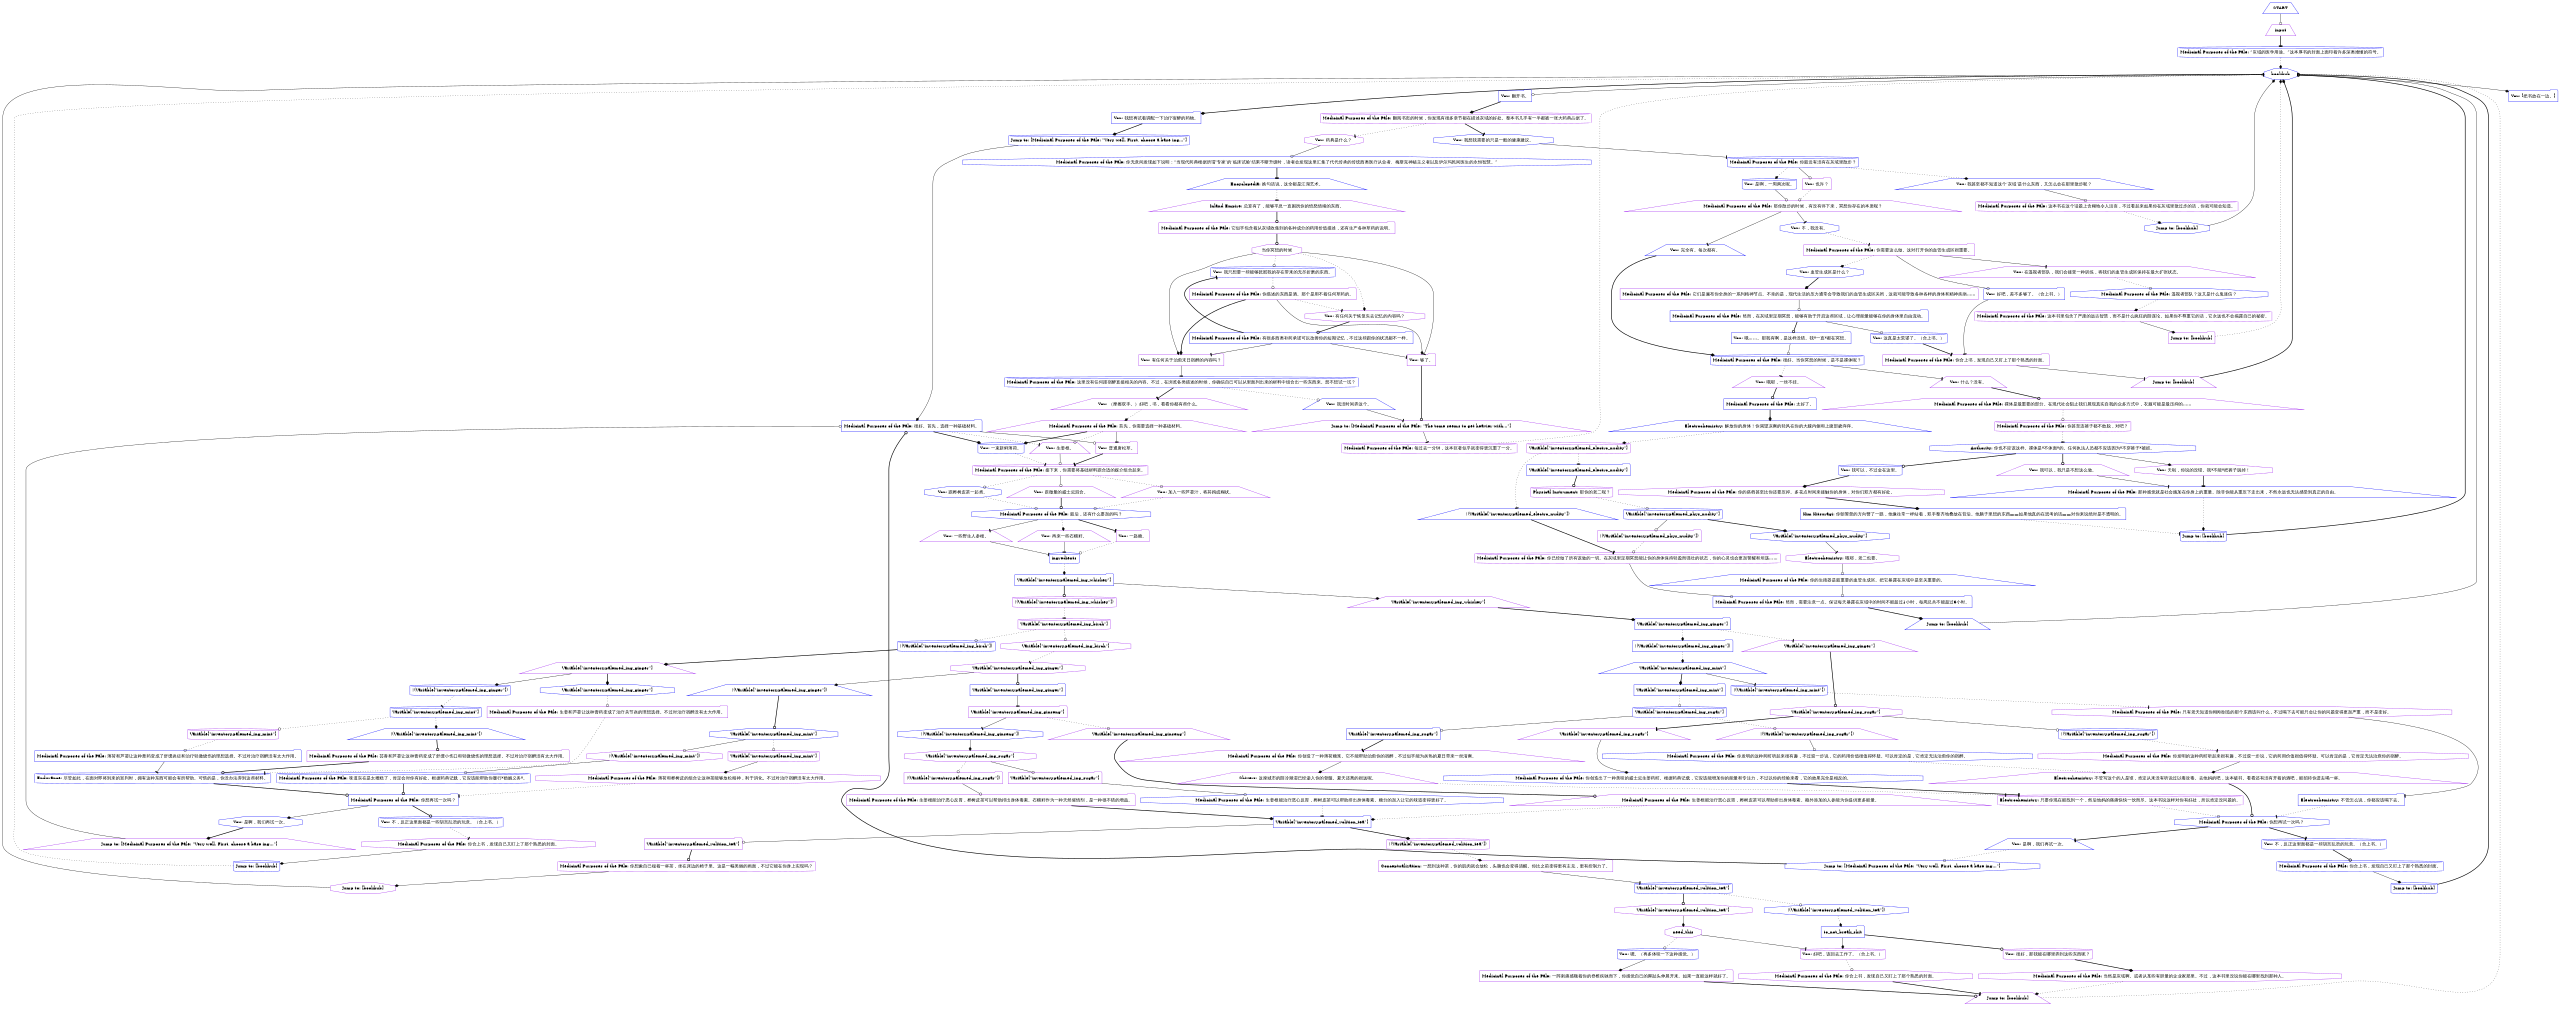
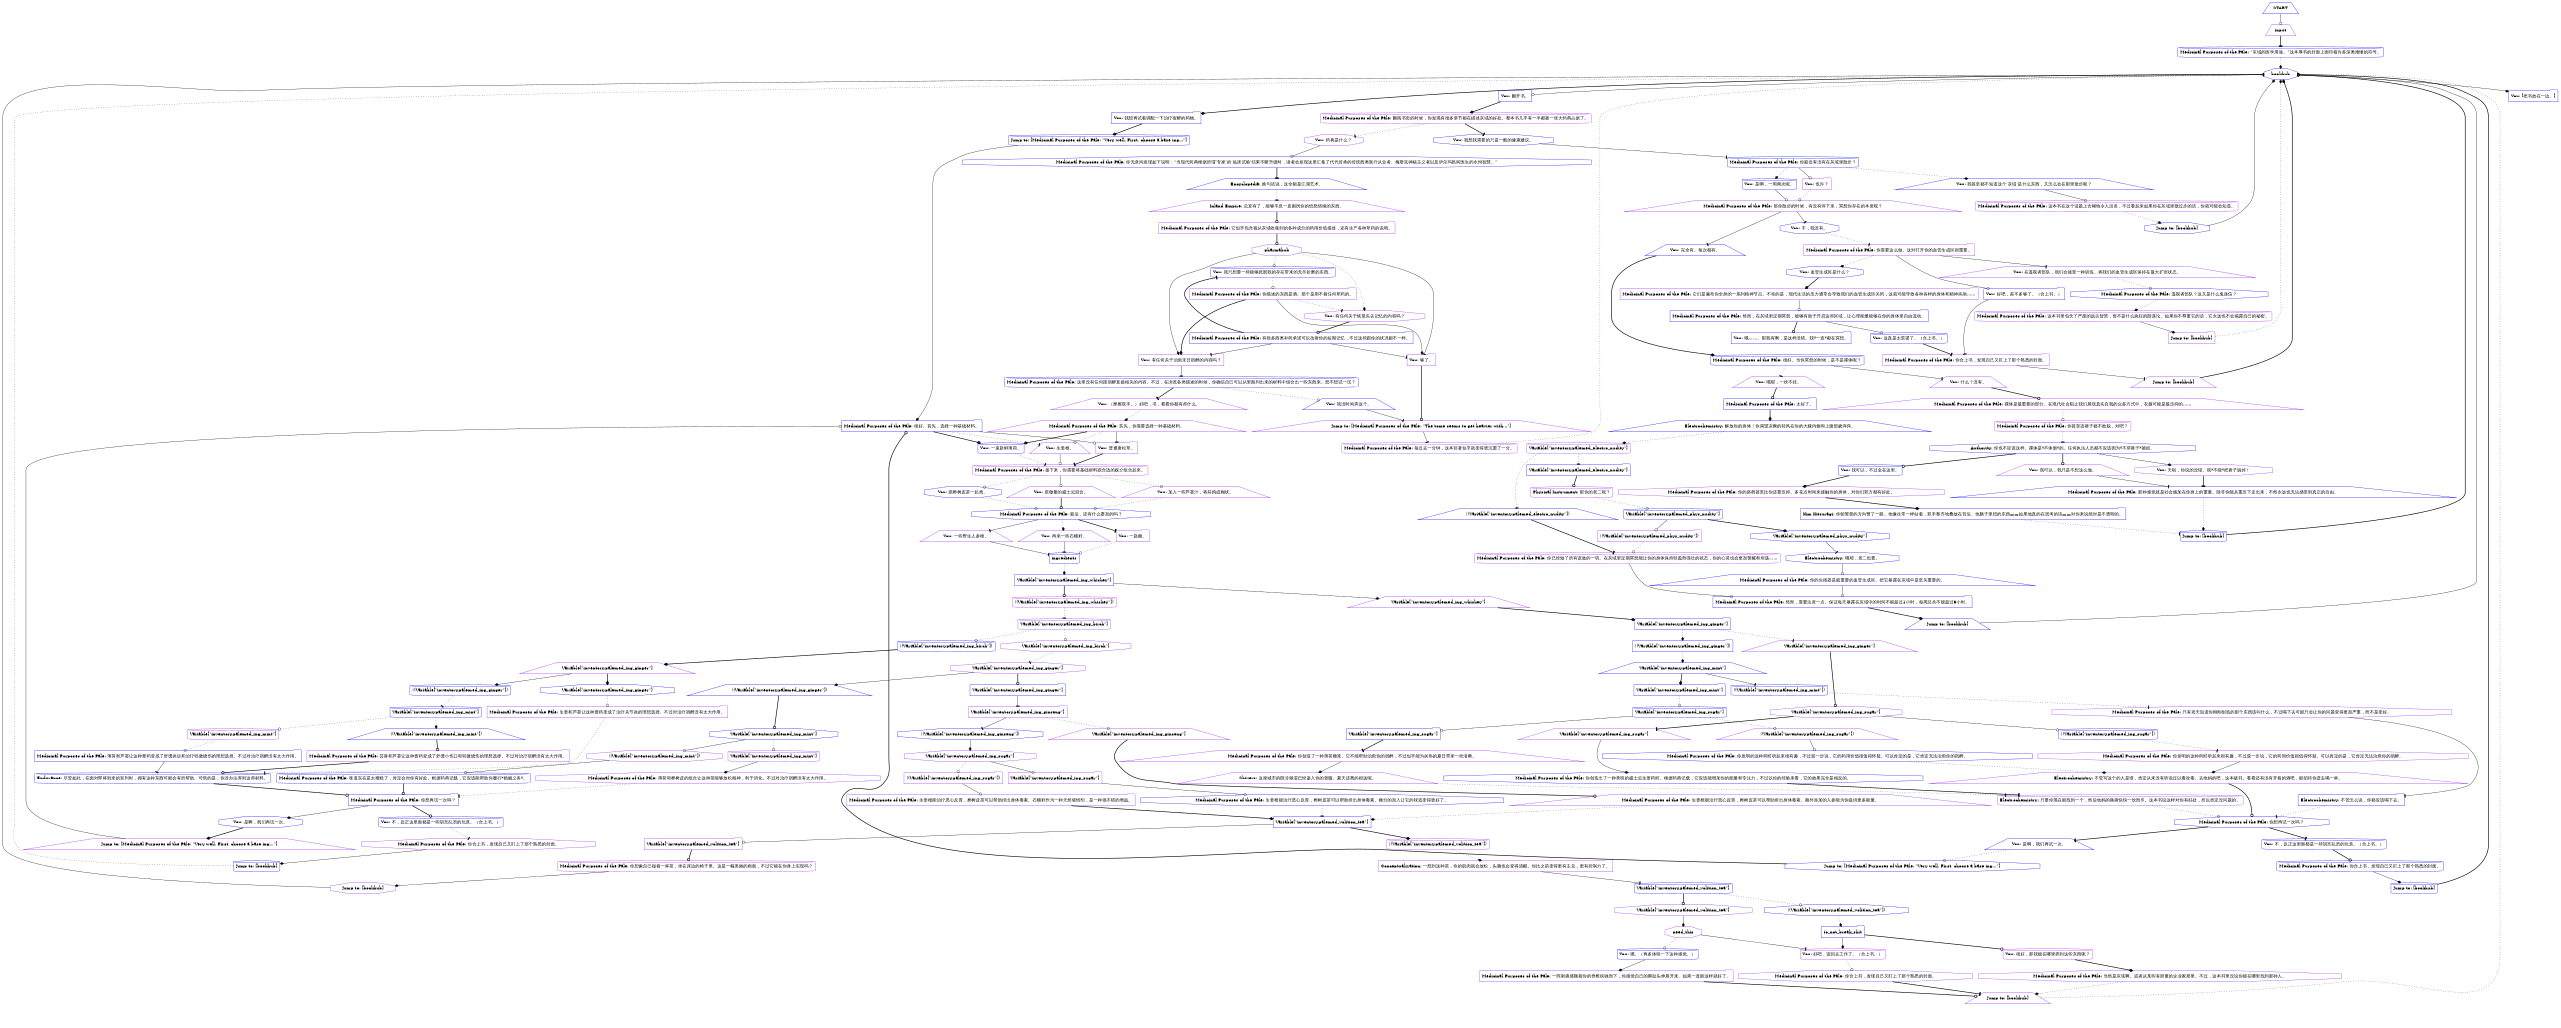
node "当你冥想的时候": label "当你冥想的时候" -> "pharmahub"
edge "You: 哦……。那我有啊，是这样没错。我*一直*都在冥想。" -> "Medicinal Purposes of the Pale: 很好。当你冥想的时候，是不是裸体呢？": removed
node "Electrochemistry: 哦耶，老二也要。": color purple -> blue
